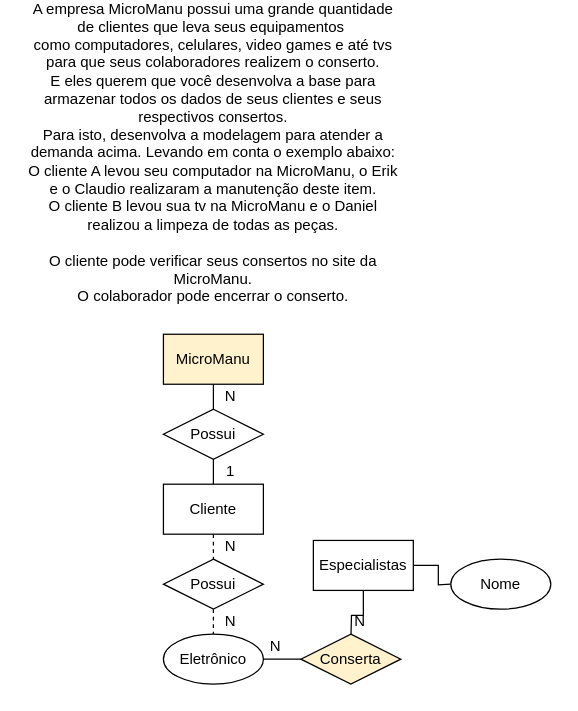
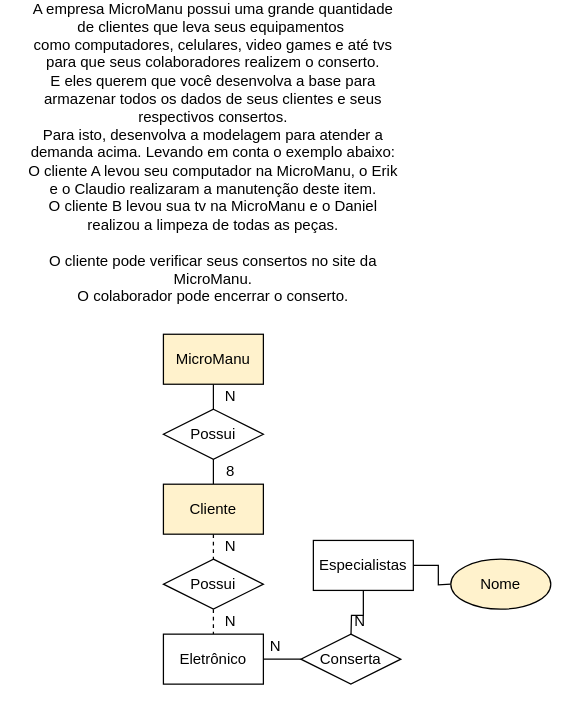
node "1": label "1" -> "8"
node "Cliente": fillcolor #ffffff -> #fff2cc
node "Nome": fillcolor #ffffff -> #fff2cc
node "Eletrônico": shape ellipse -> rectangle
node "Conserta": fillcolor #fff2cc -> #ffffff
